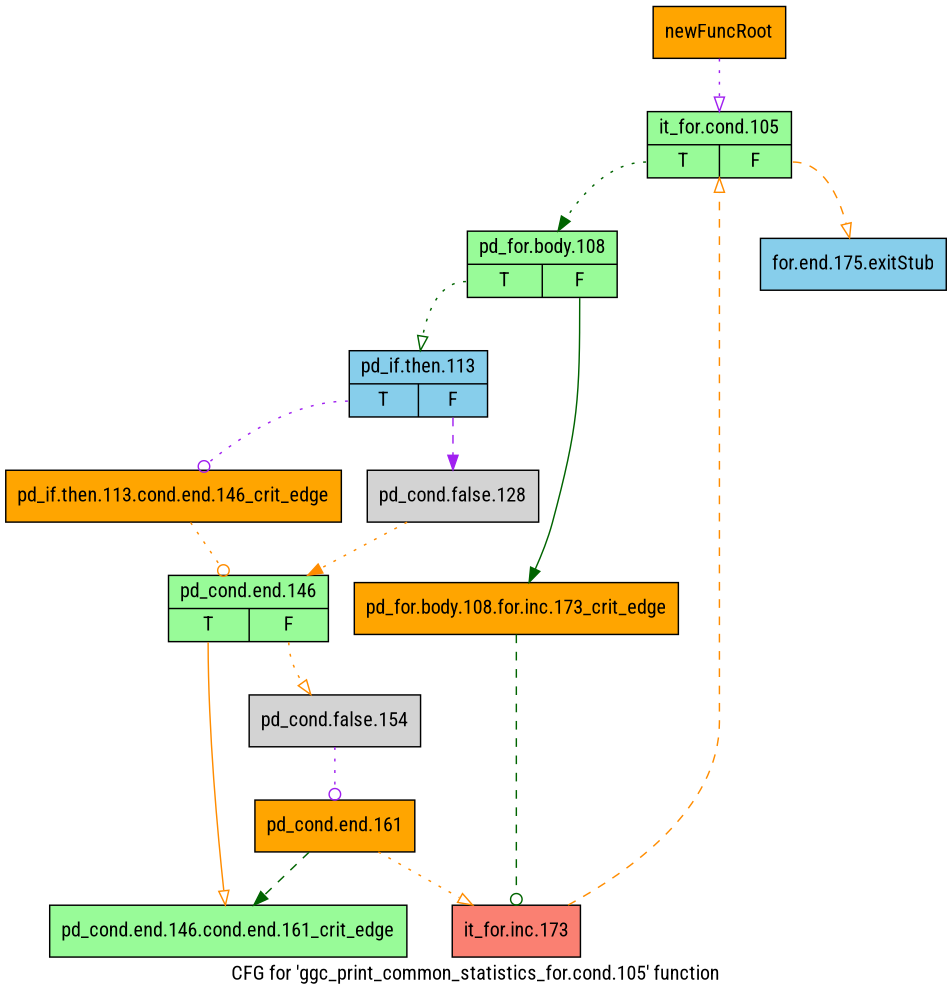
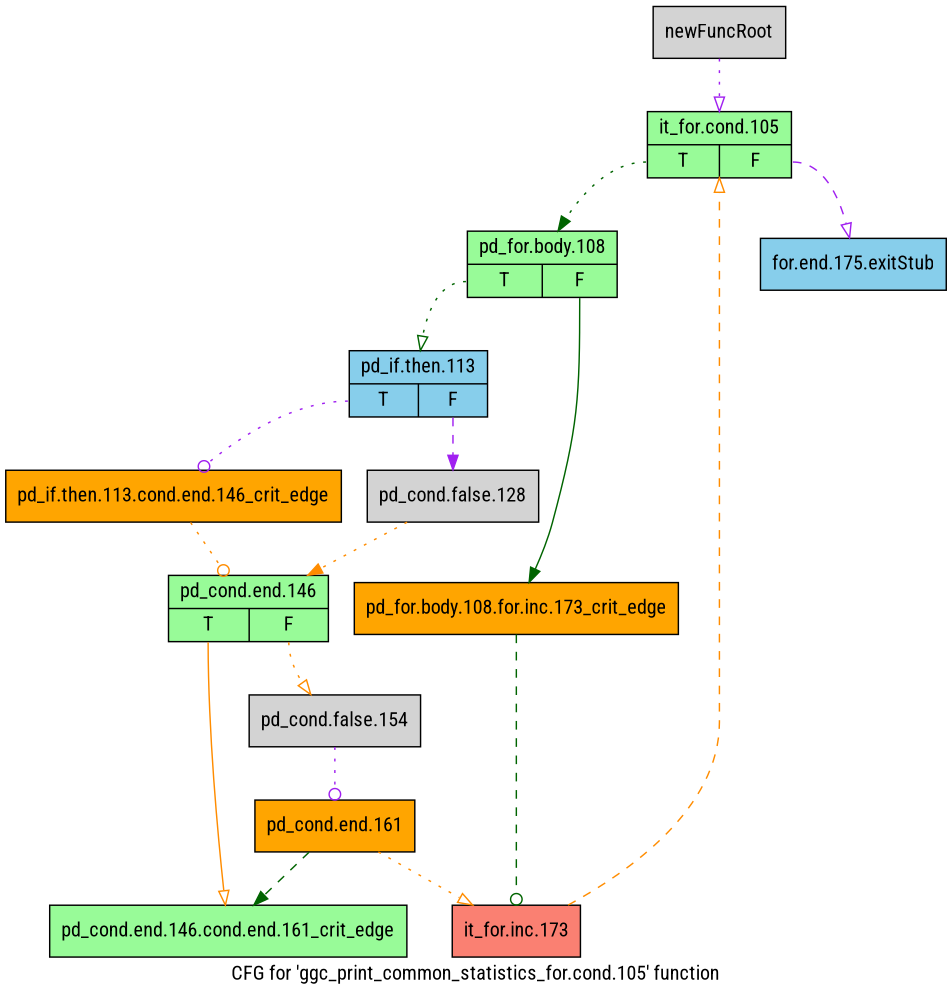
node "newFuncRoot": fillcolor orange -> lightgrey
edge "it_for.cond.105" -> "for.end.175.exitStub": color darkorange -> purple
